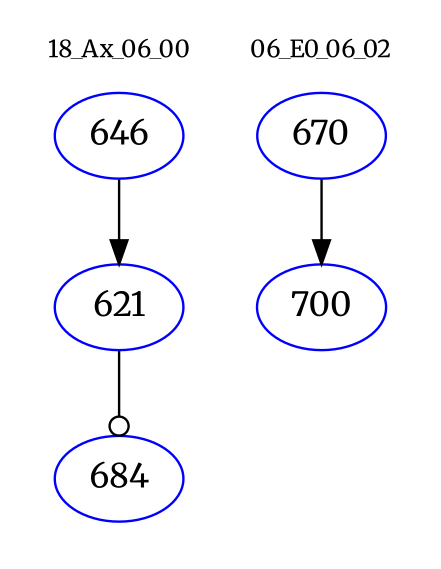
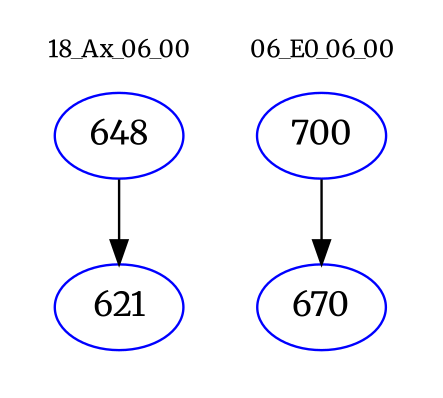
cluster "06_E0_06_02": label "06_E0_06_02" -> "06_E0_06_00"
node "646": label "646" -> "648"
edge "670" -> "700": reversed
node "684": removed
